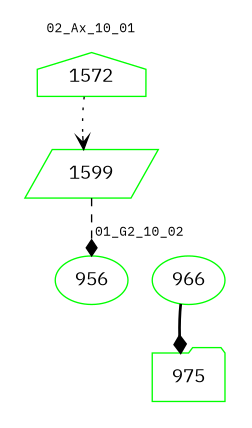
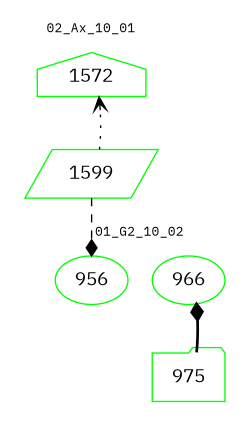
edge "1572" -> "1599": reversed
edge "966" -> "975": reversed
